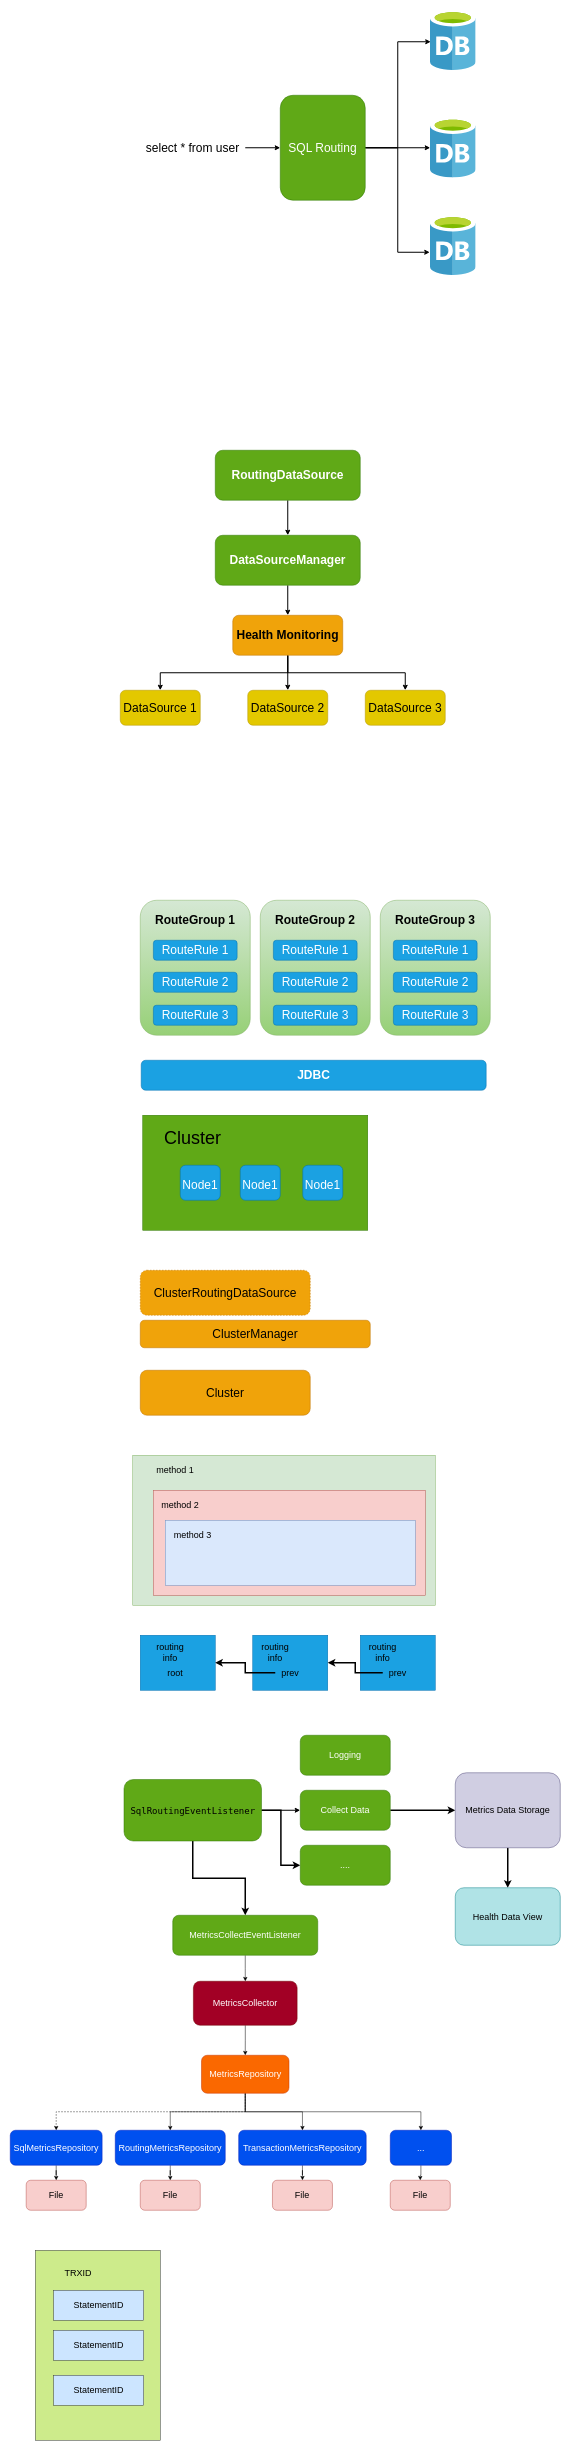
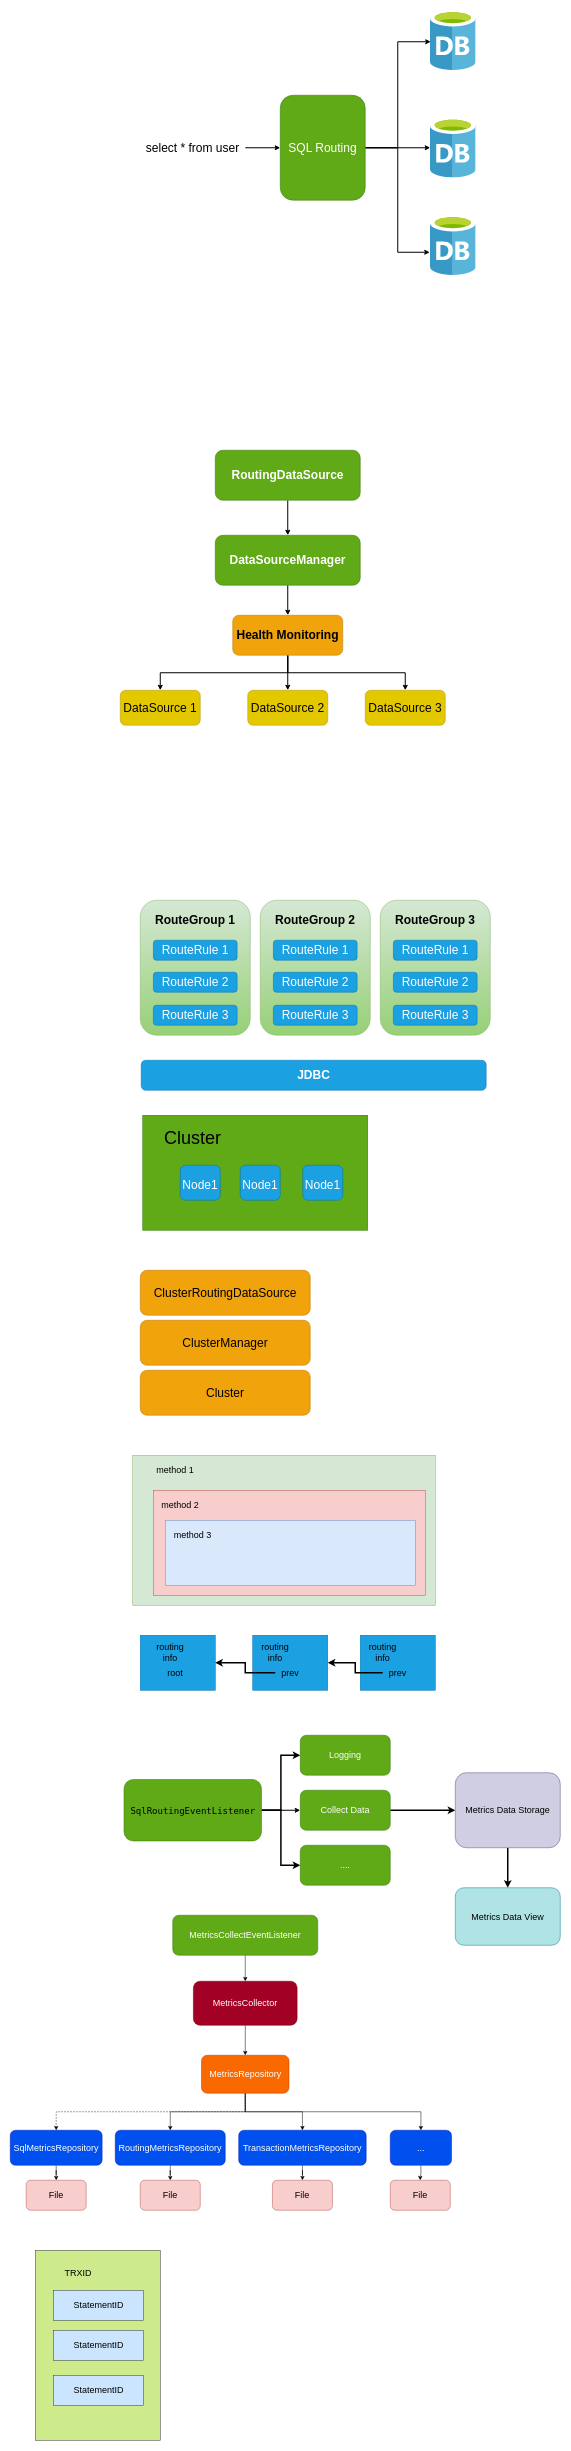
node "ClusterRoutingDataSource": style dashed -> solid
node "ClusterManager": size 230x28 -> 170x45
edge "SqlRoutingEventListener" -> "MetricsCollectEventListener": now "SqlRoutingEventListener" -> "Logging"
node "Health Data View": label "Health Data View" -> "Metrics Data View"
